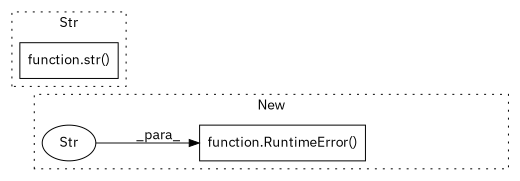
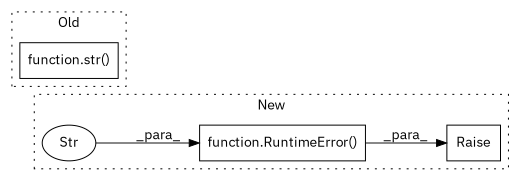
cluster "Str": label "Str" -> "Old"
node "Raise": added
